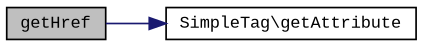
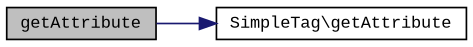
node "getHref": label "getHref" -> "getAttribute"
